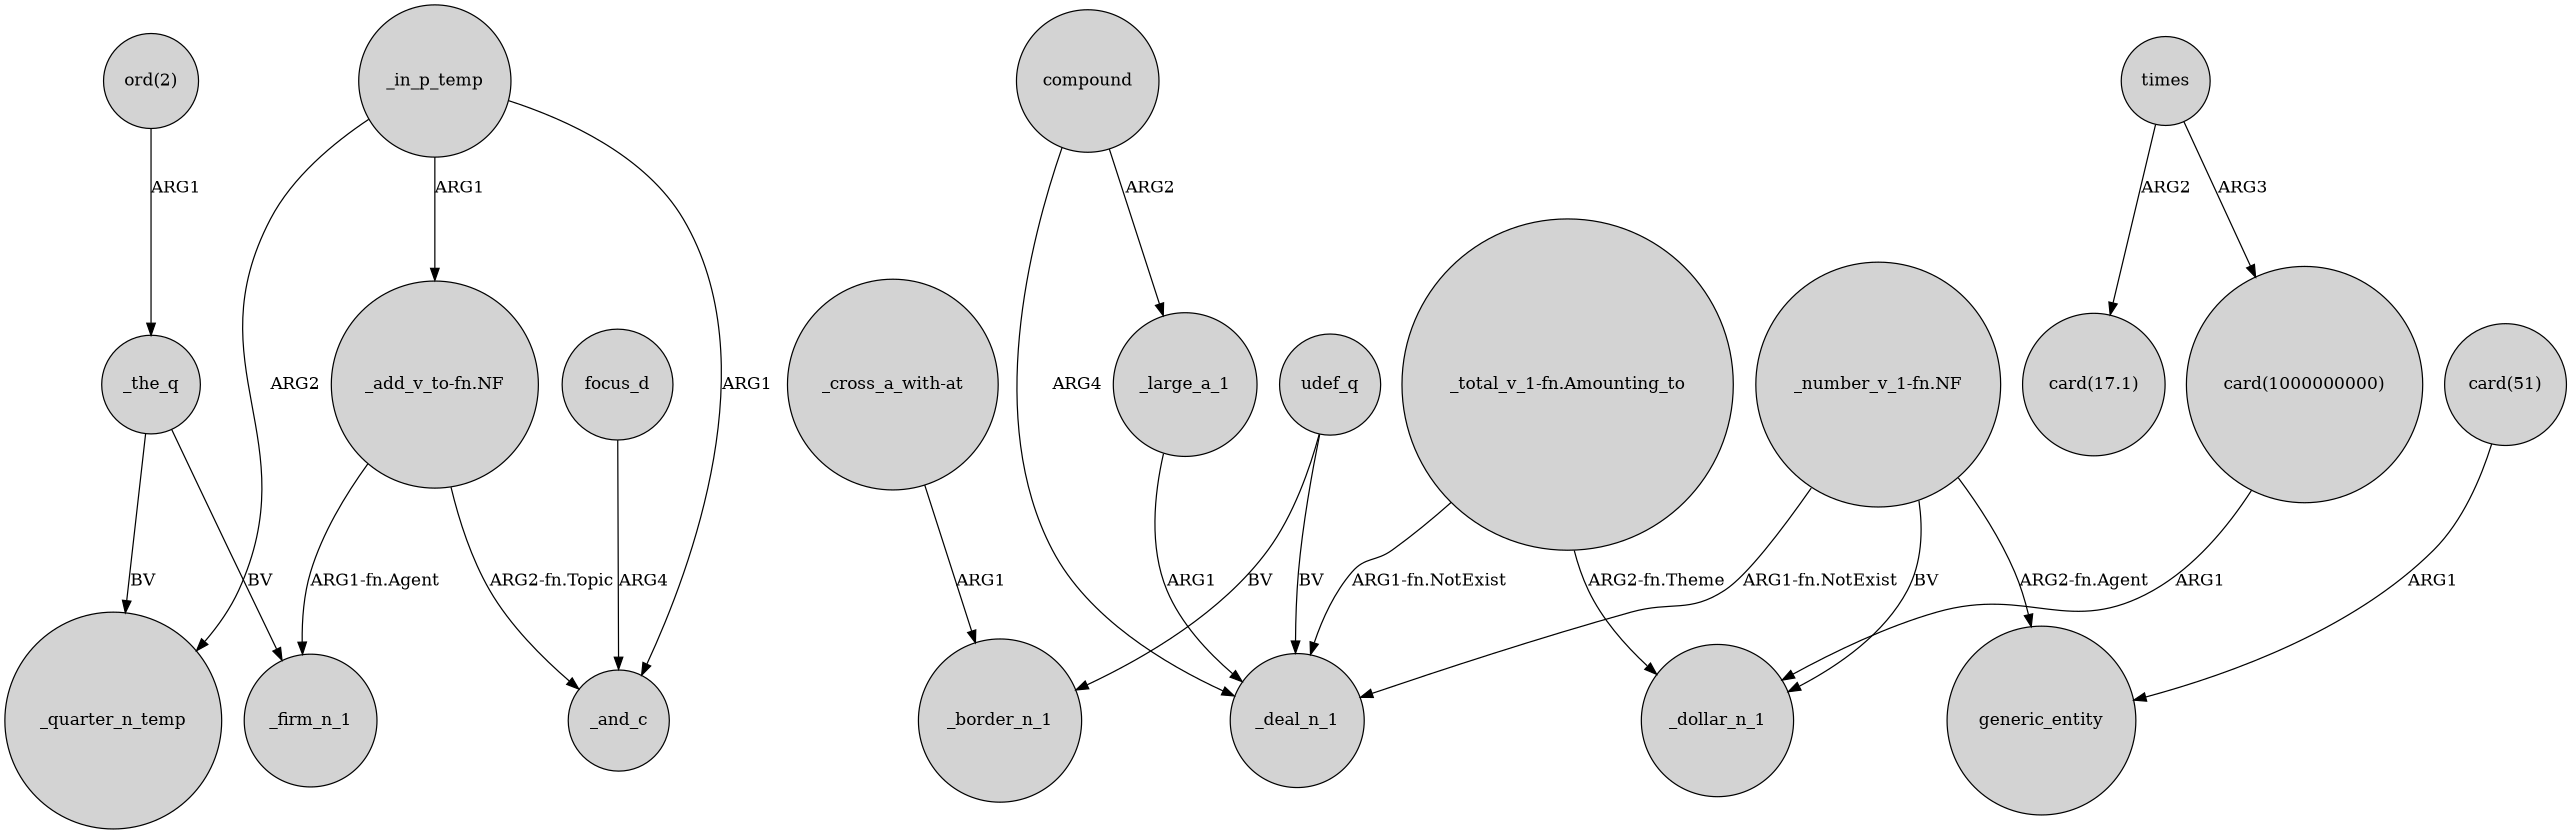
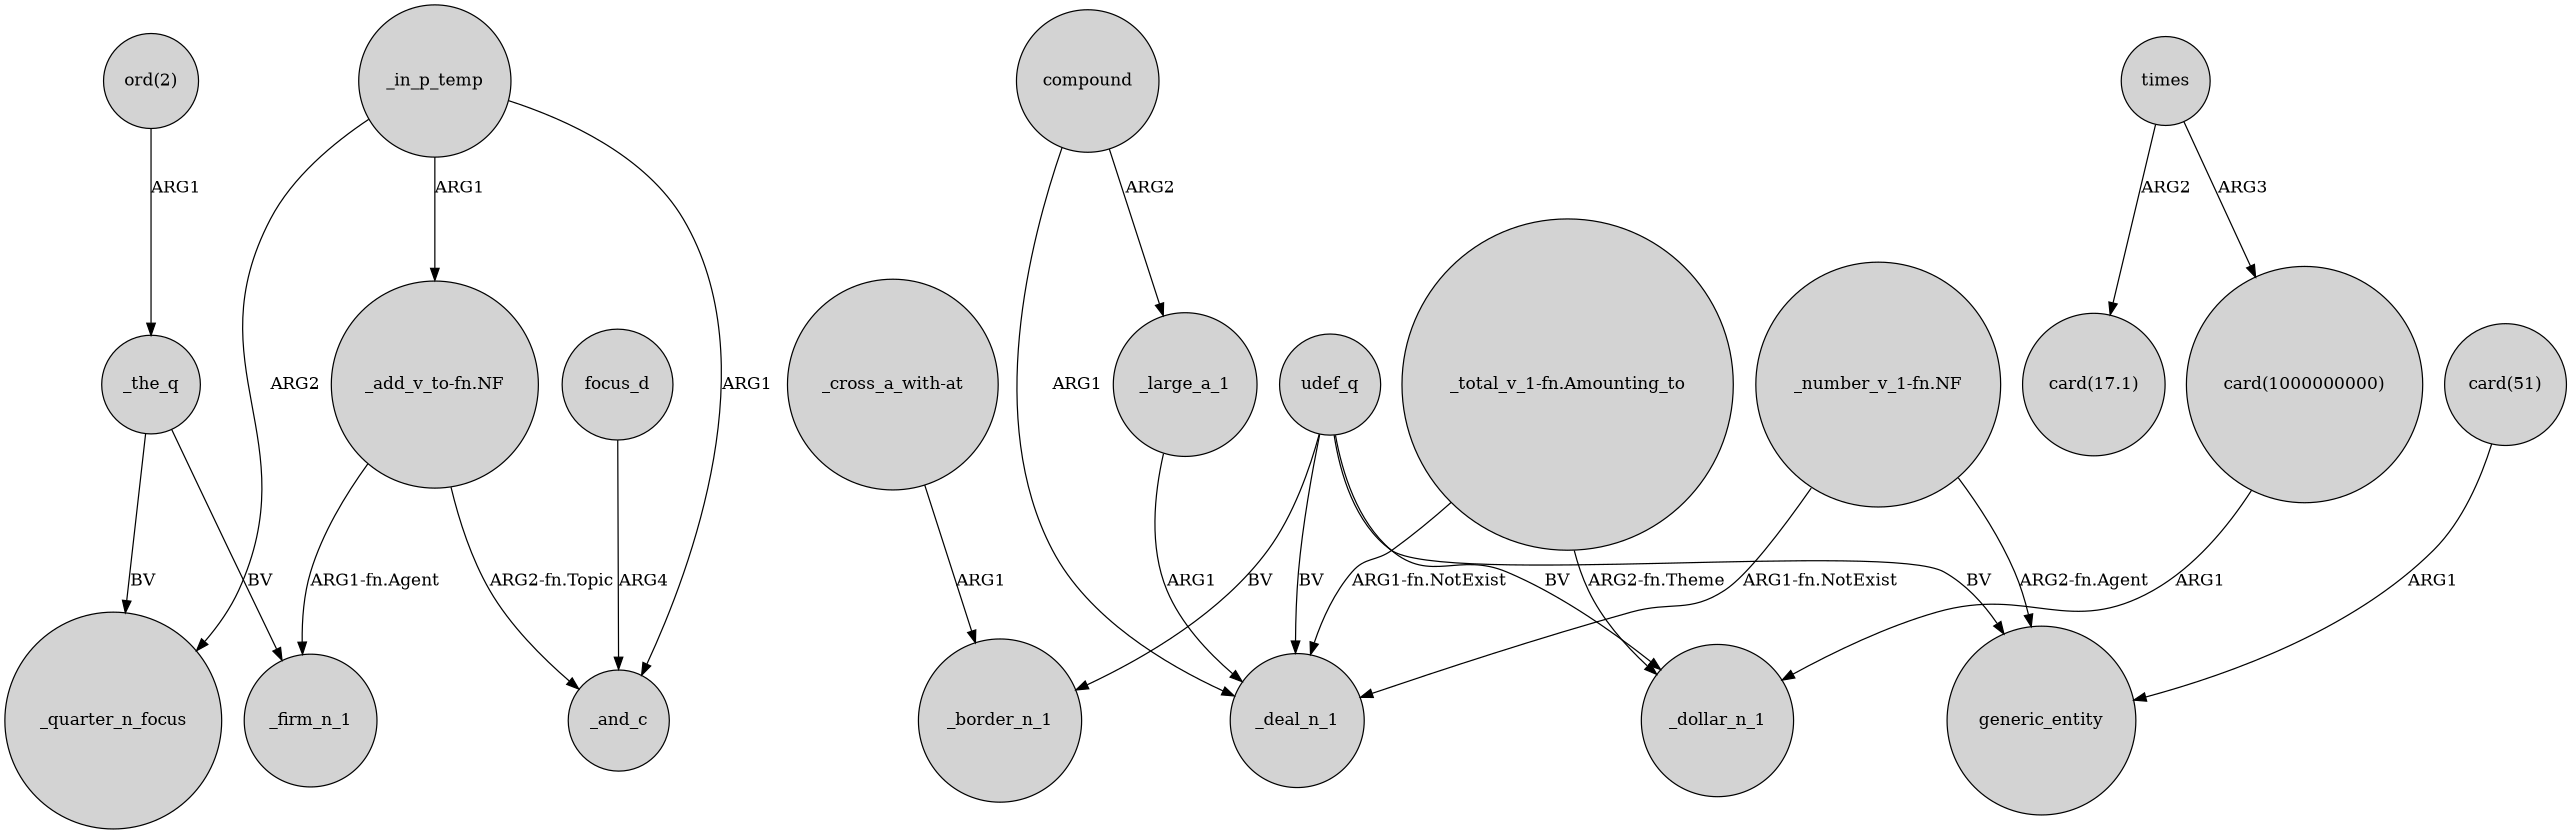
edge "compound" -> "_deal_n_1": label "ARG4" -> "ARG1"
edge "udef_q" -> "generic_entity": added, label "BV"
edge "_number_v_1-fn.NF" -> "_dollar_n_1": now "udef_q" -> "_dollar_n_1"
node "_quarter_n_temp": label "_quarter_n_temp" -> "_quarter_n_focus"
